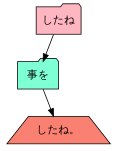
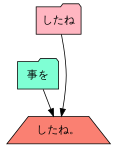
edge "したね" -> "事を": now "したね" -> "したね。"
